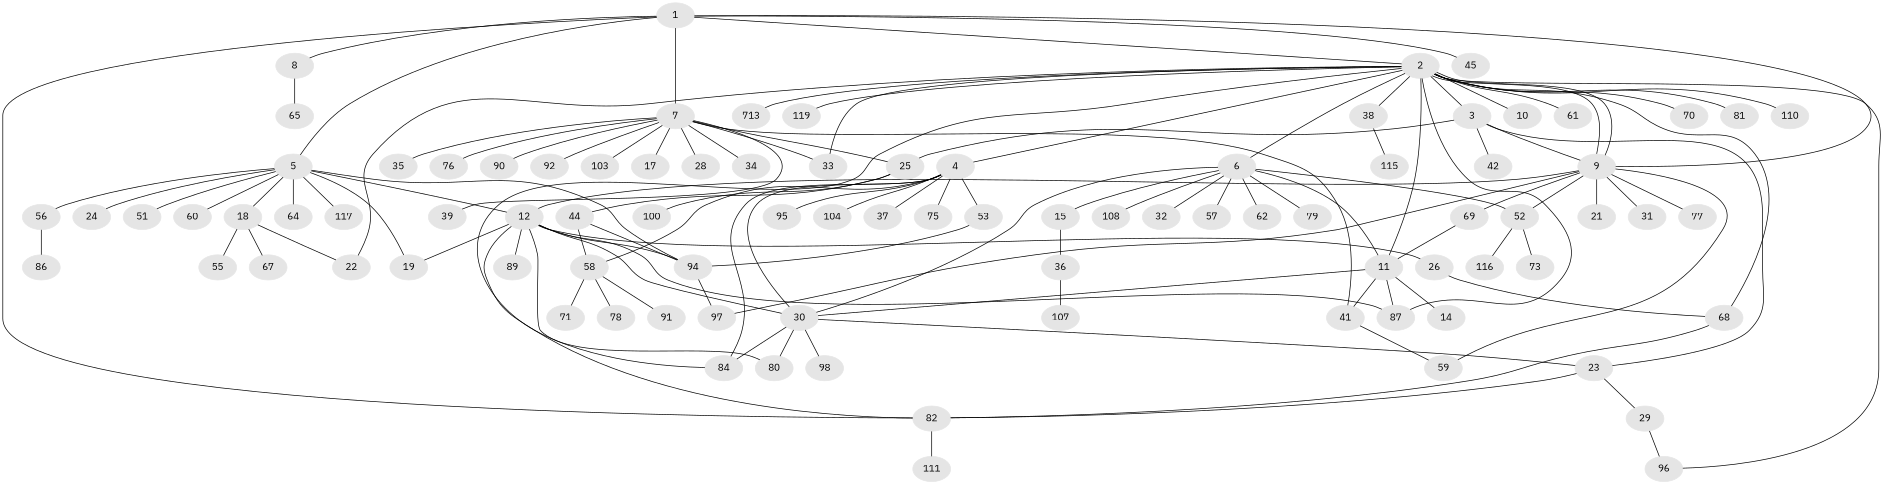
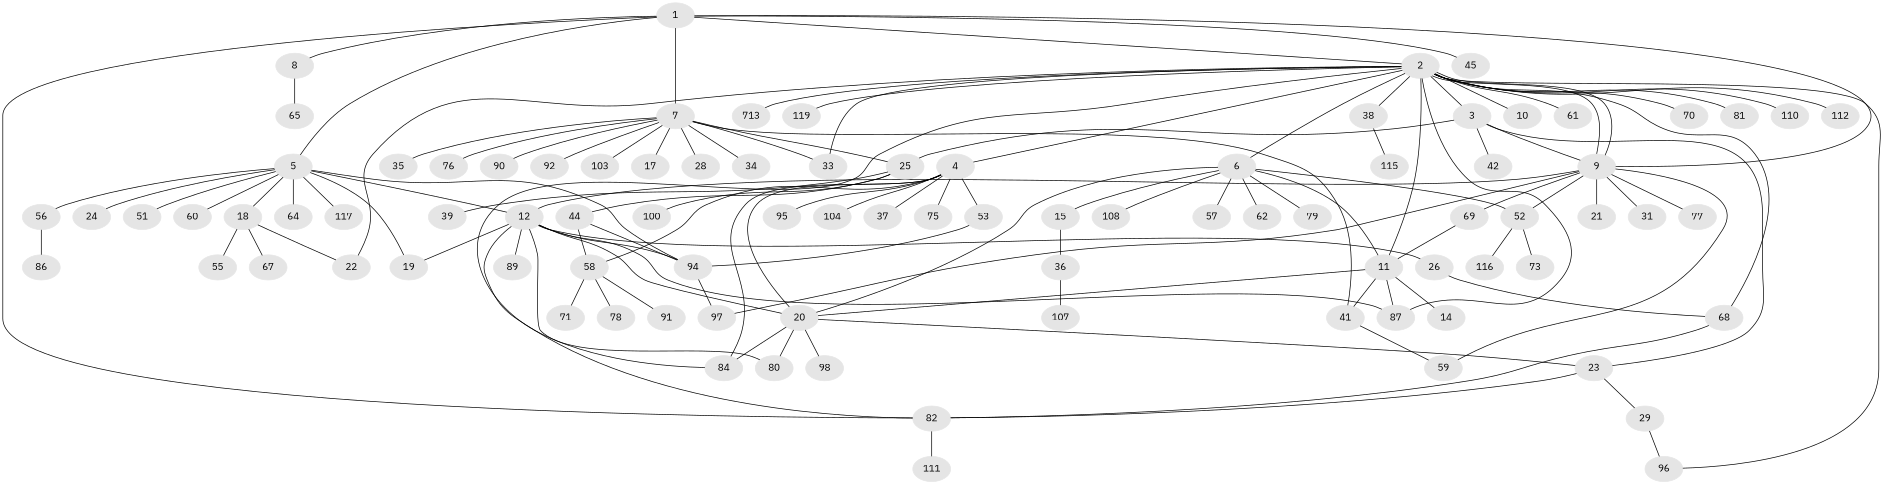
node "112": added
edge "7" -- "39": now "25" -- "39"
node "32": removed
node "30": label "30" -> "20"
